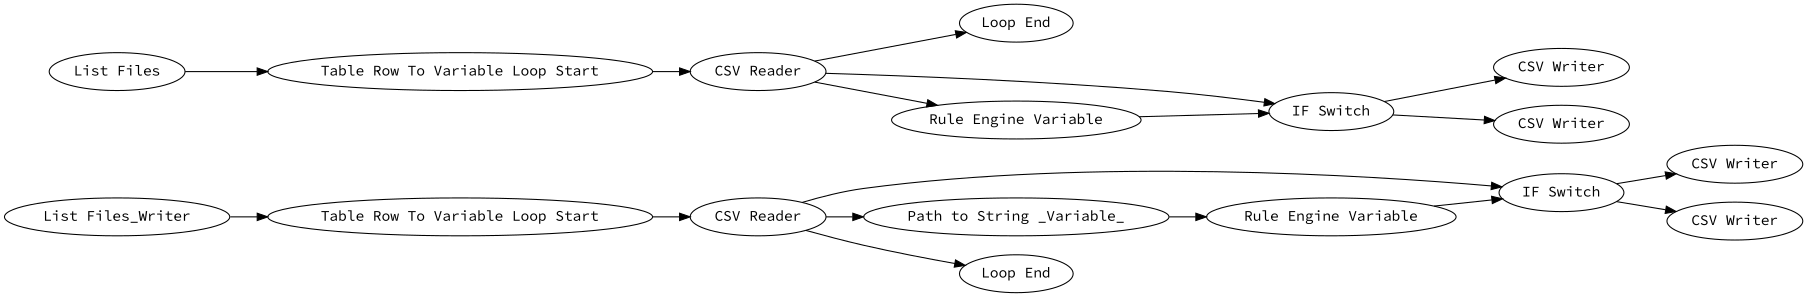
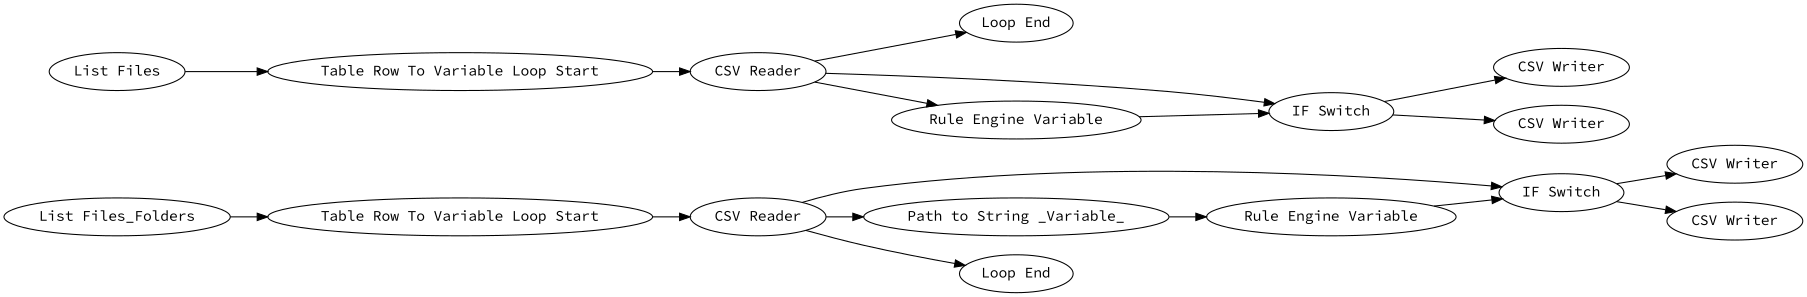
node "List Files_Writer": label "List Files_Writer" -> "List Files_Folders"
